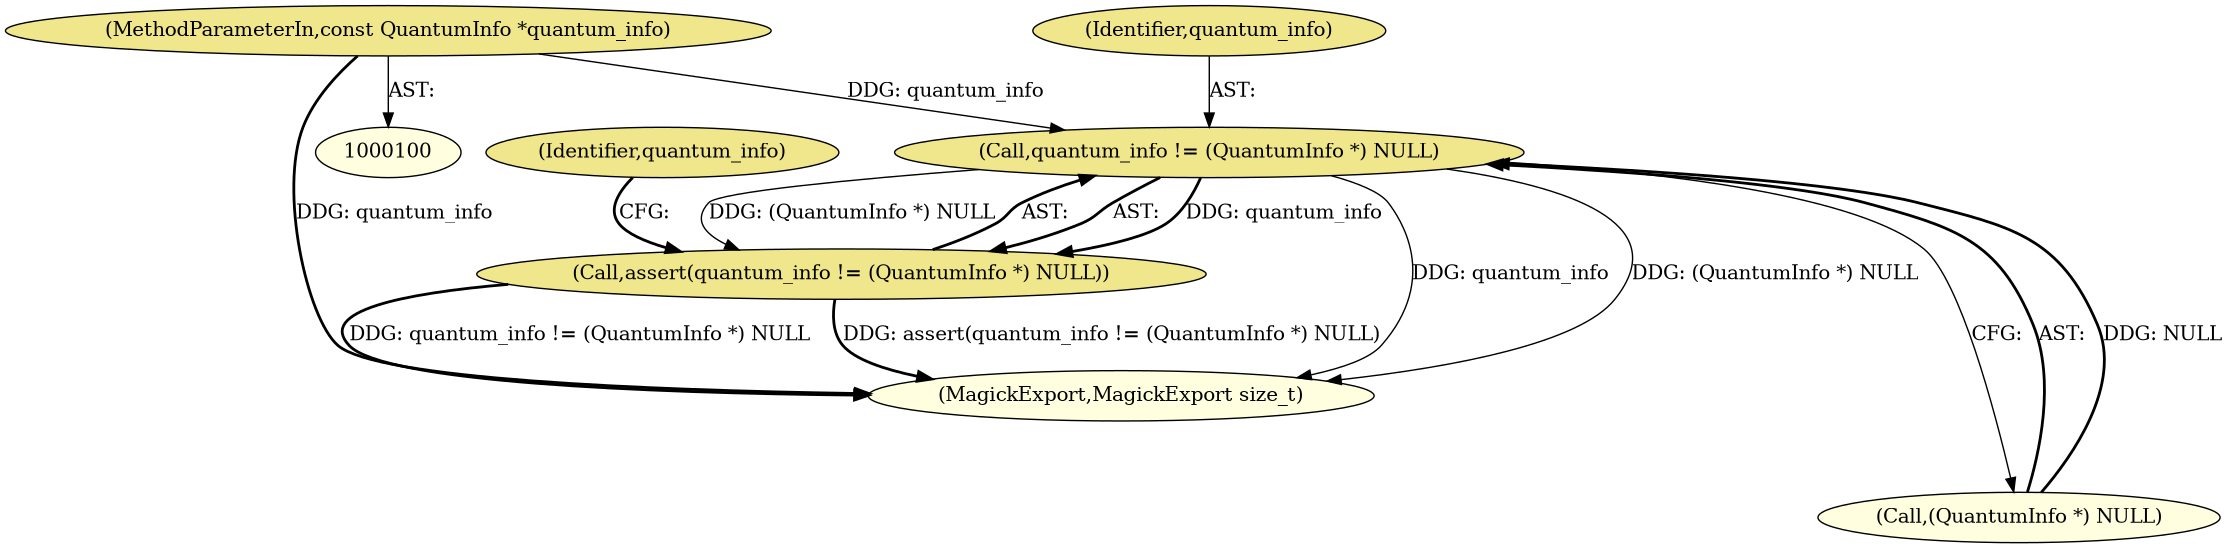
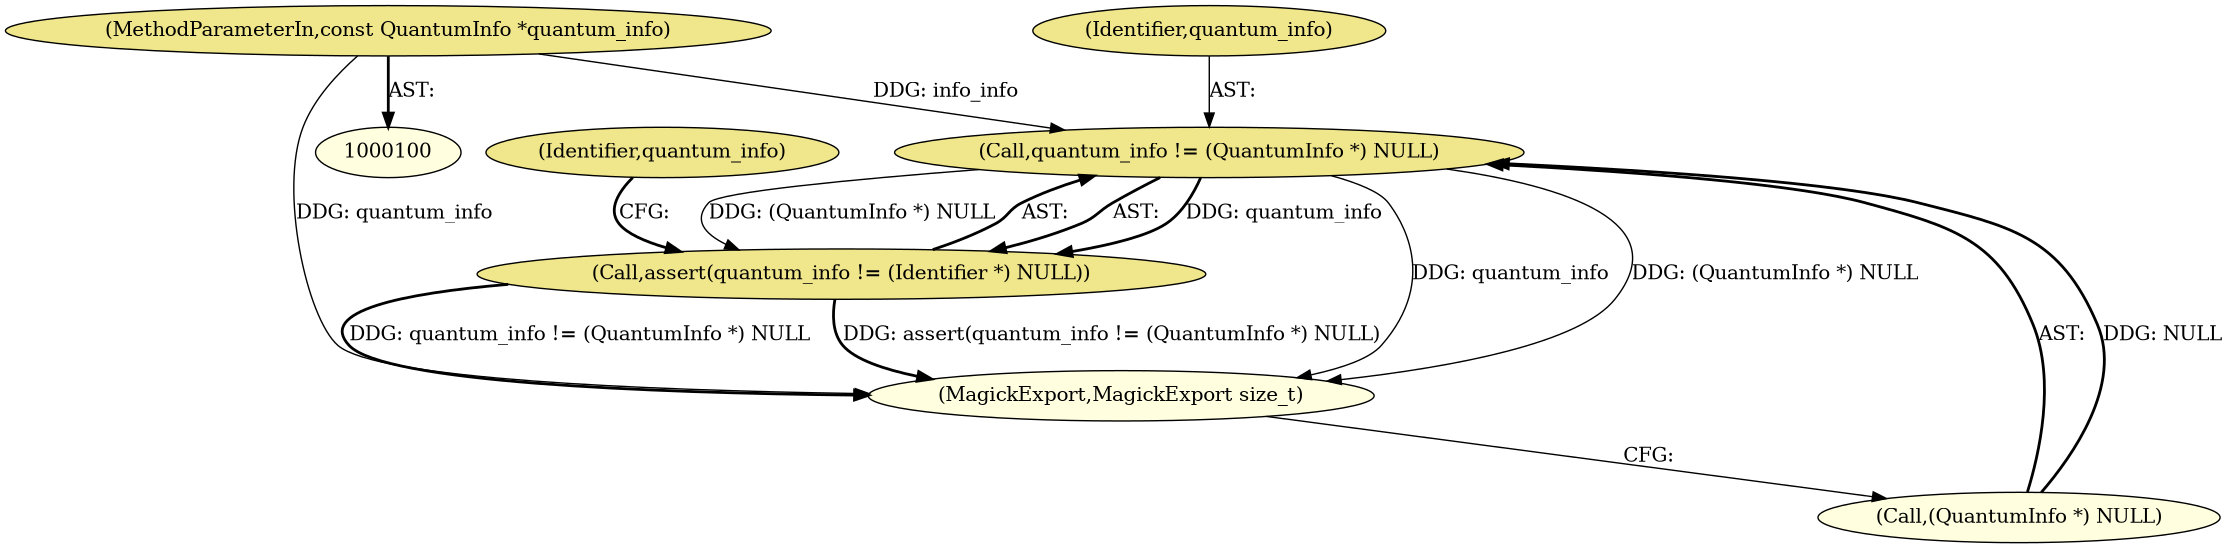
edge "(MethodParameterIn,const QuantumInfo *quantum_info)" -> "1000100": style solid -> bold
edge "(MethodParameterIn,const QuantumInfo *quantum_info)" -> "(Call,quantum_info != (QuantumInfo *) NULL)": label "DDG: quantum_info" -> "DDG: info_info"
edge "(Call,quantum_info != (QuantumInfo *) NULL)" -> "(Call,(QuantumInfo *) NULL)": now "(MagickExport,MagickExport size_t)" -> "(Call,(QuantumInfo *) NULL)"
node "(Call,assert(quantum_info != (QuantumInfo *) NULL))": label "(Call,assert(quantum_info != (QuantumInfo *) NULL))" -> "(Call,assert(quantum_info != (Identifier *) NULL))"
edge "(MethodParameterIn,const QuantumInfo *quantum_info)" -> "(MagickExport,MagickExport size_t)": style bold -> solid
